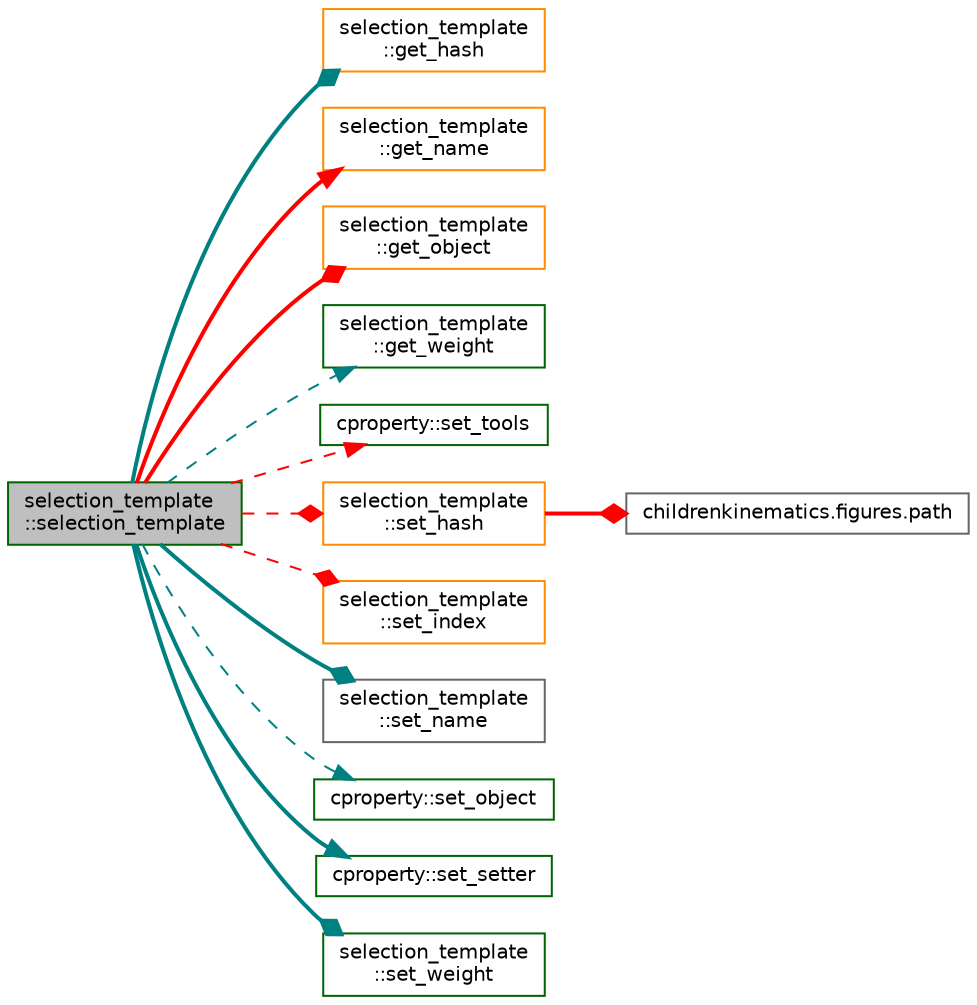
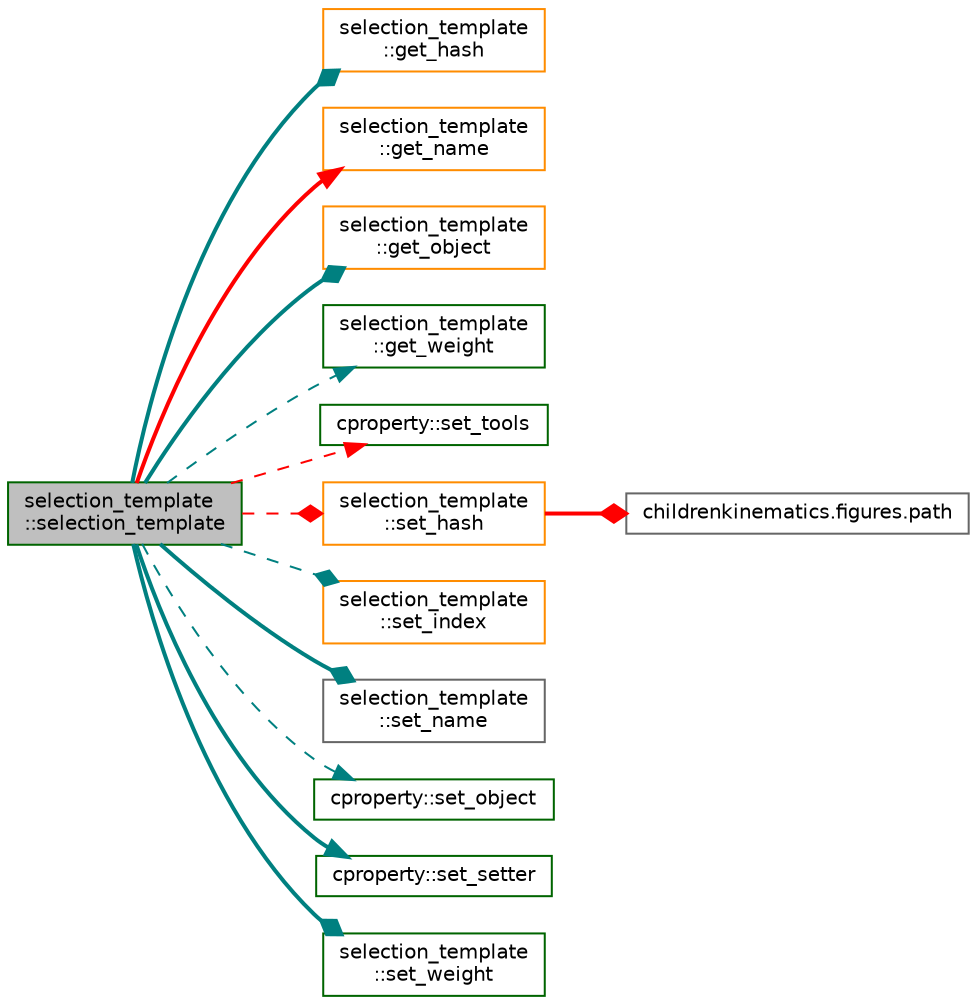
edge "selection_template ::selection_template" -> "selection_template ::get_object": color red -> teal
edge "selection_template ::selection_template" -> "selection_template ::set_index": color red -> teal
